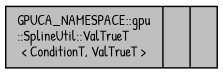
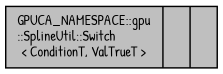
node "GPUCA_NAMESPACE::gpu": text "::SplineUtil::ValTrueT" -> "::SplineUtil::Switch"
